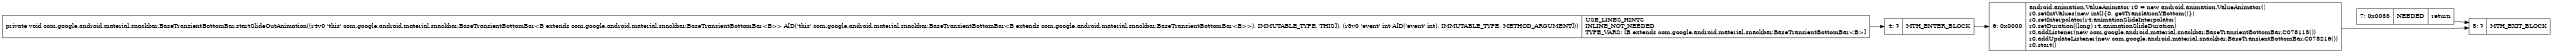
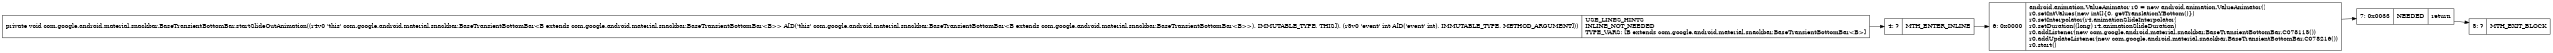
node "4: ?": text "MTH_ENTER_BLOCK" -> "MTH_ENTER_INLINE"
edge "6: 0x0000" -> "5: ?": now "6: 0x0000" -> "7: 0x0033"
